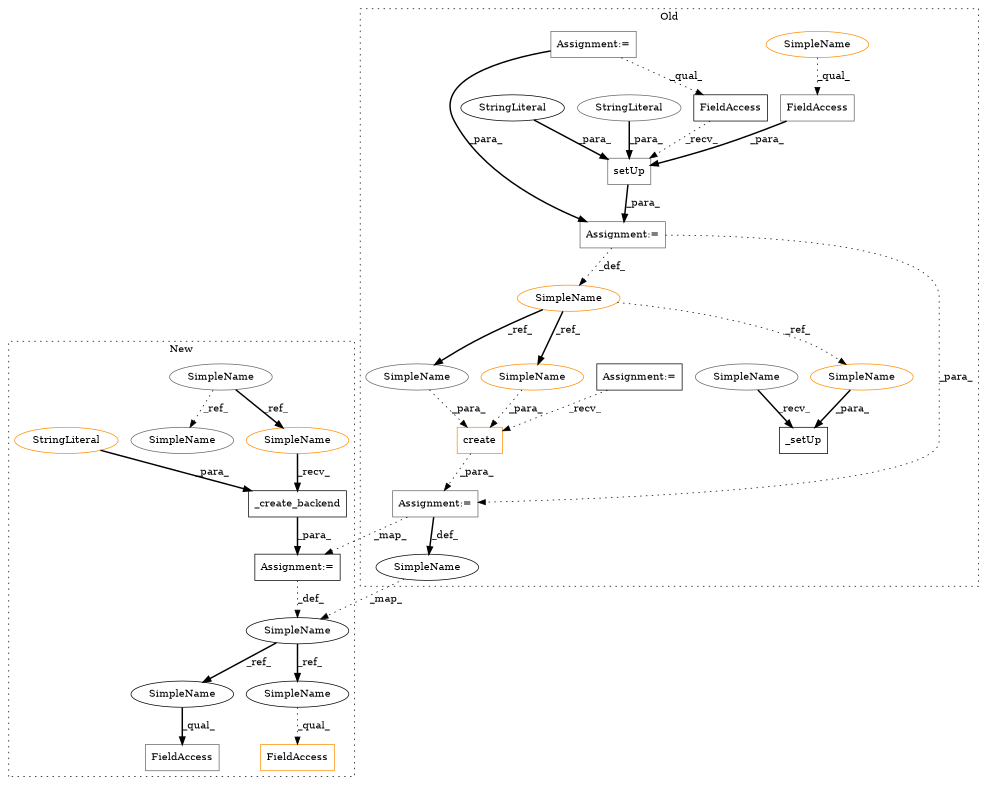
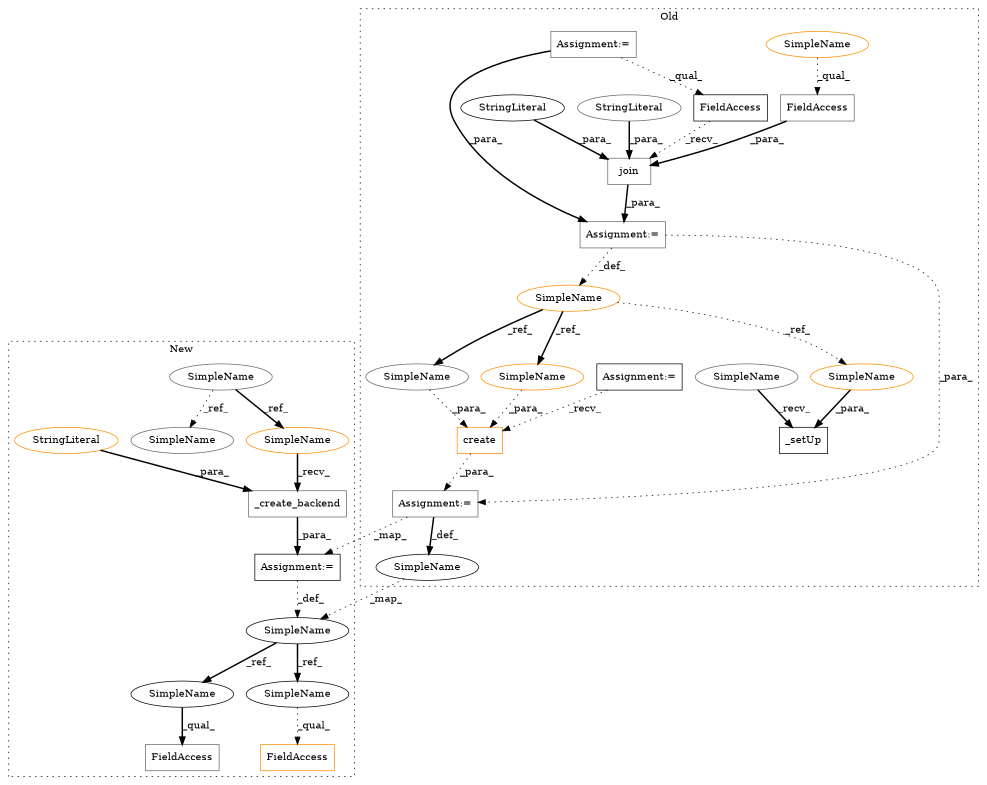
node "setUp": label "setUp" -> "join"
node "_create_backend": color black -> gray40
